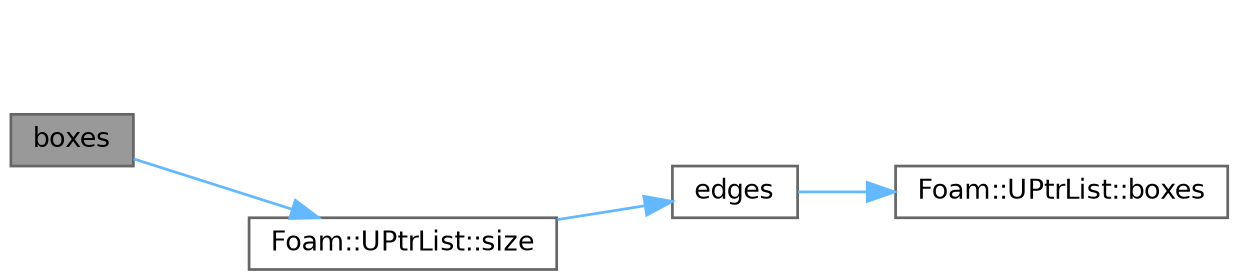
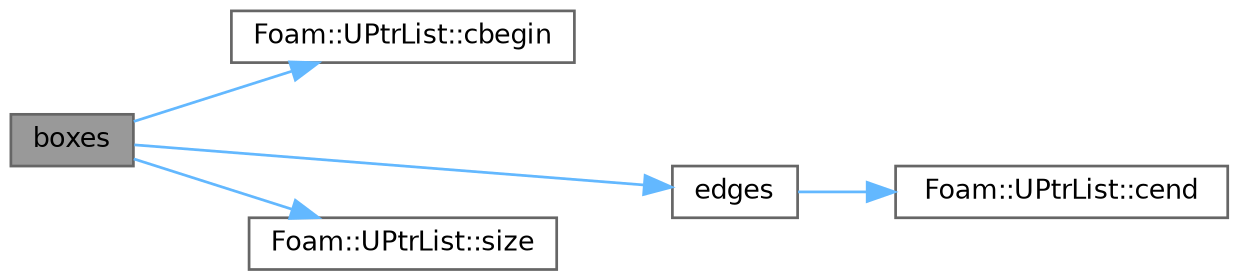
node "Foam::UPtrList::cbegin": added
node "Foam::UPtrList::boxes": label "Foam::UPtrList::boxes" -> "Foam::UPtrList::cend"
edge "Foam::UPtrList::size" -> "edges": now "boxes" -> "edges"
